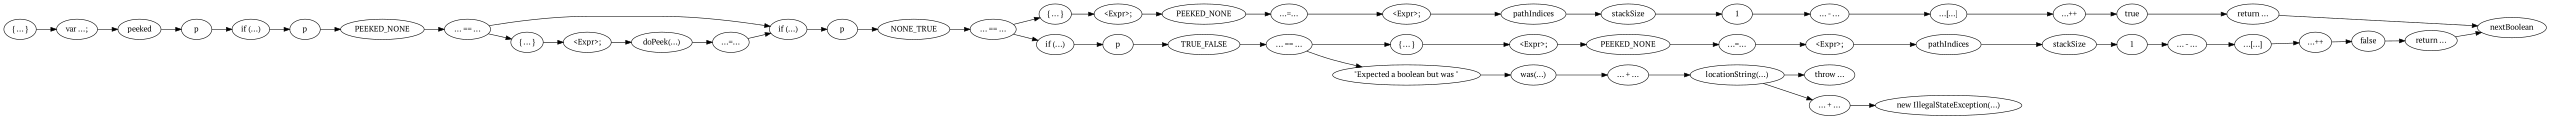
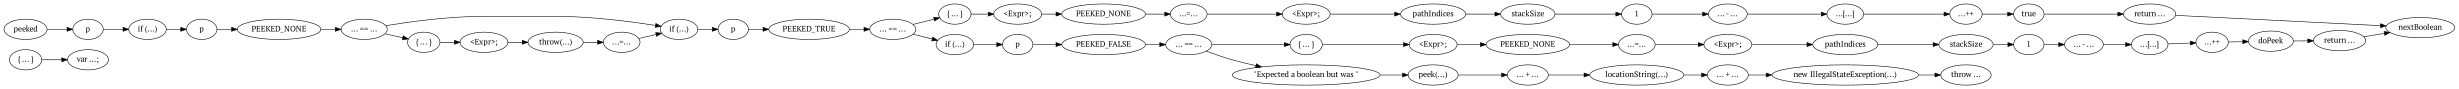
edge "var ...;" -> "peeked": removed
node "NONE_TRUE": label "NONE_TRUE" -> "PEEKED_TRUE"
node "false": label "false" -> "doPeek"
node "doPeek(...)": label "doPeek(...)" -> "throw(...)"
node "TRUE_FALSE": label "TRUE_FALSE" -> "PEEKED_FALSE"
node "was(...)": label "was(...)" -> "peek(...)"
edge "locationString(...)" -> "throw ...": now "new IllegalStateException(...)" -> "throw ..."
